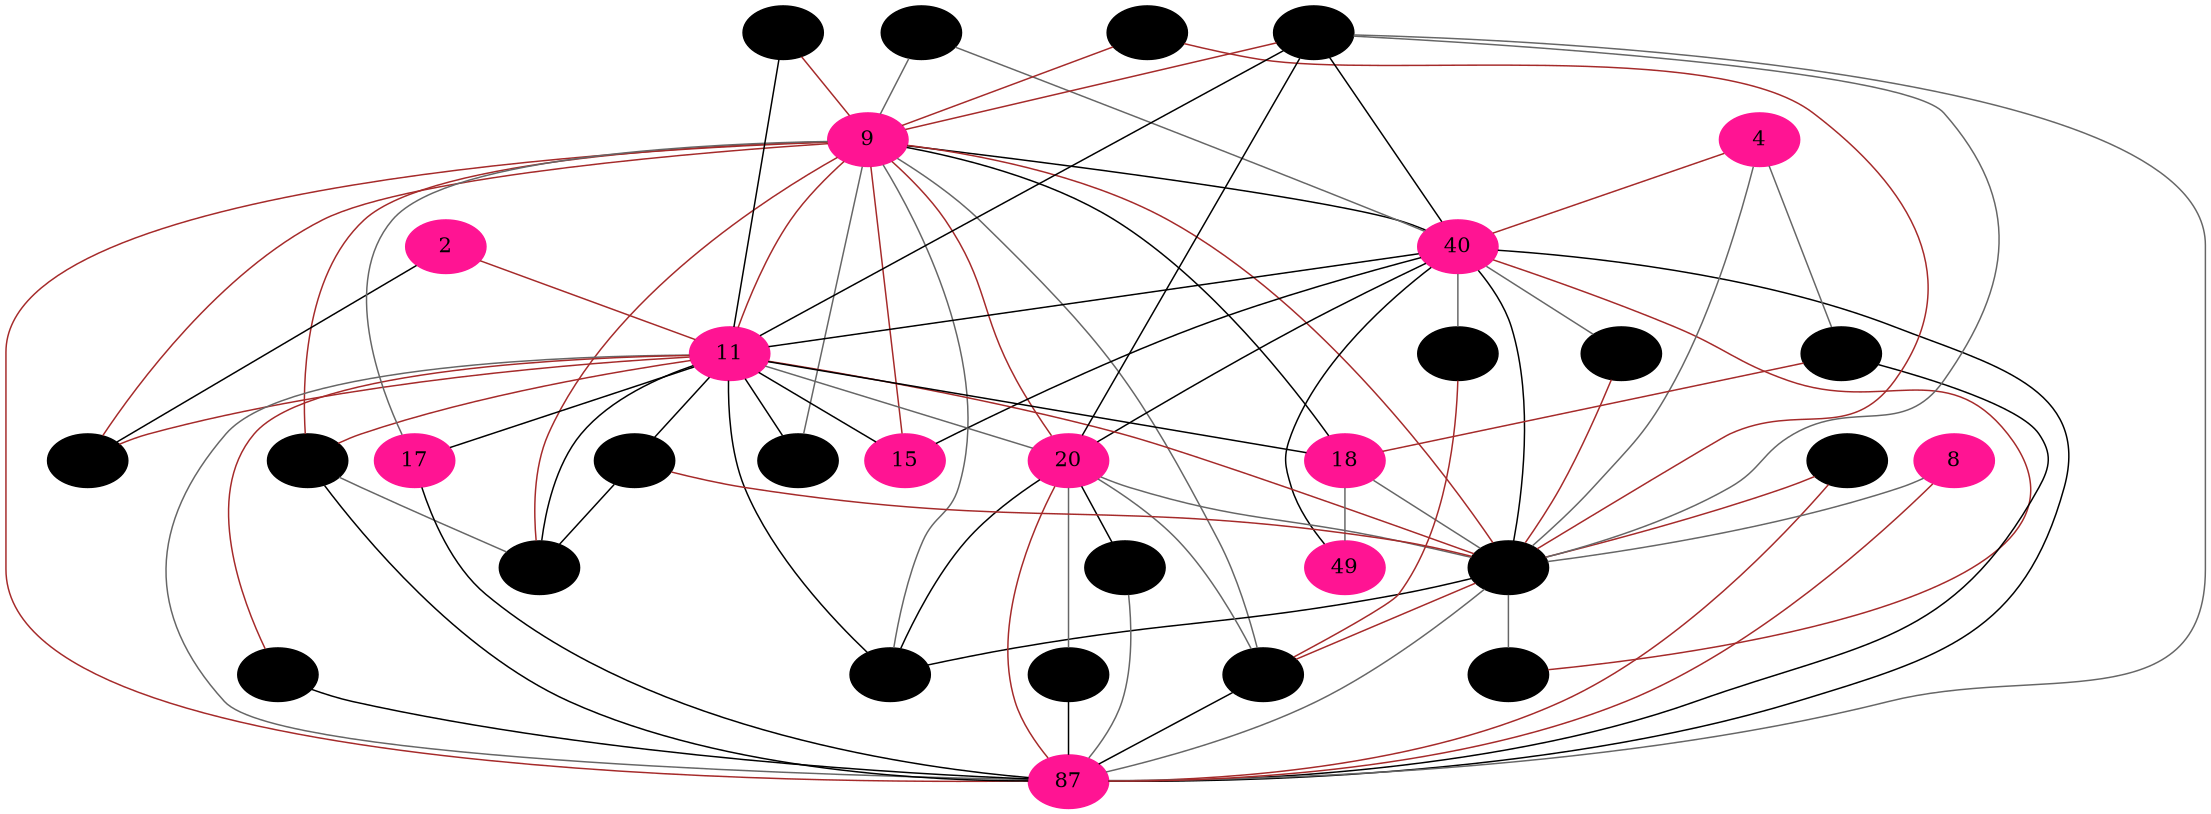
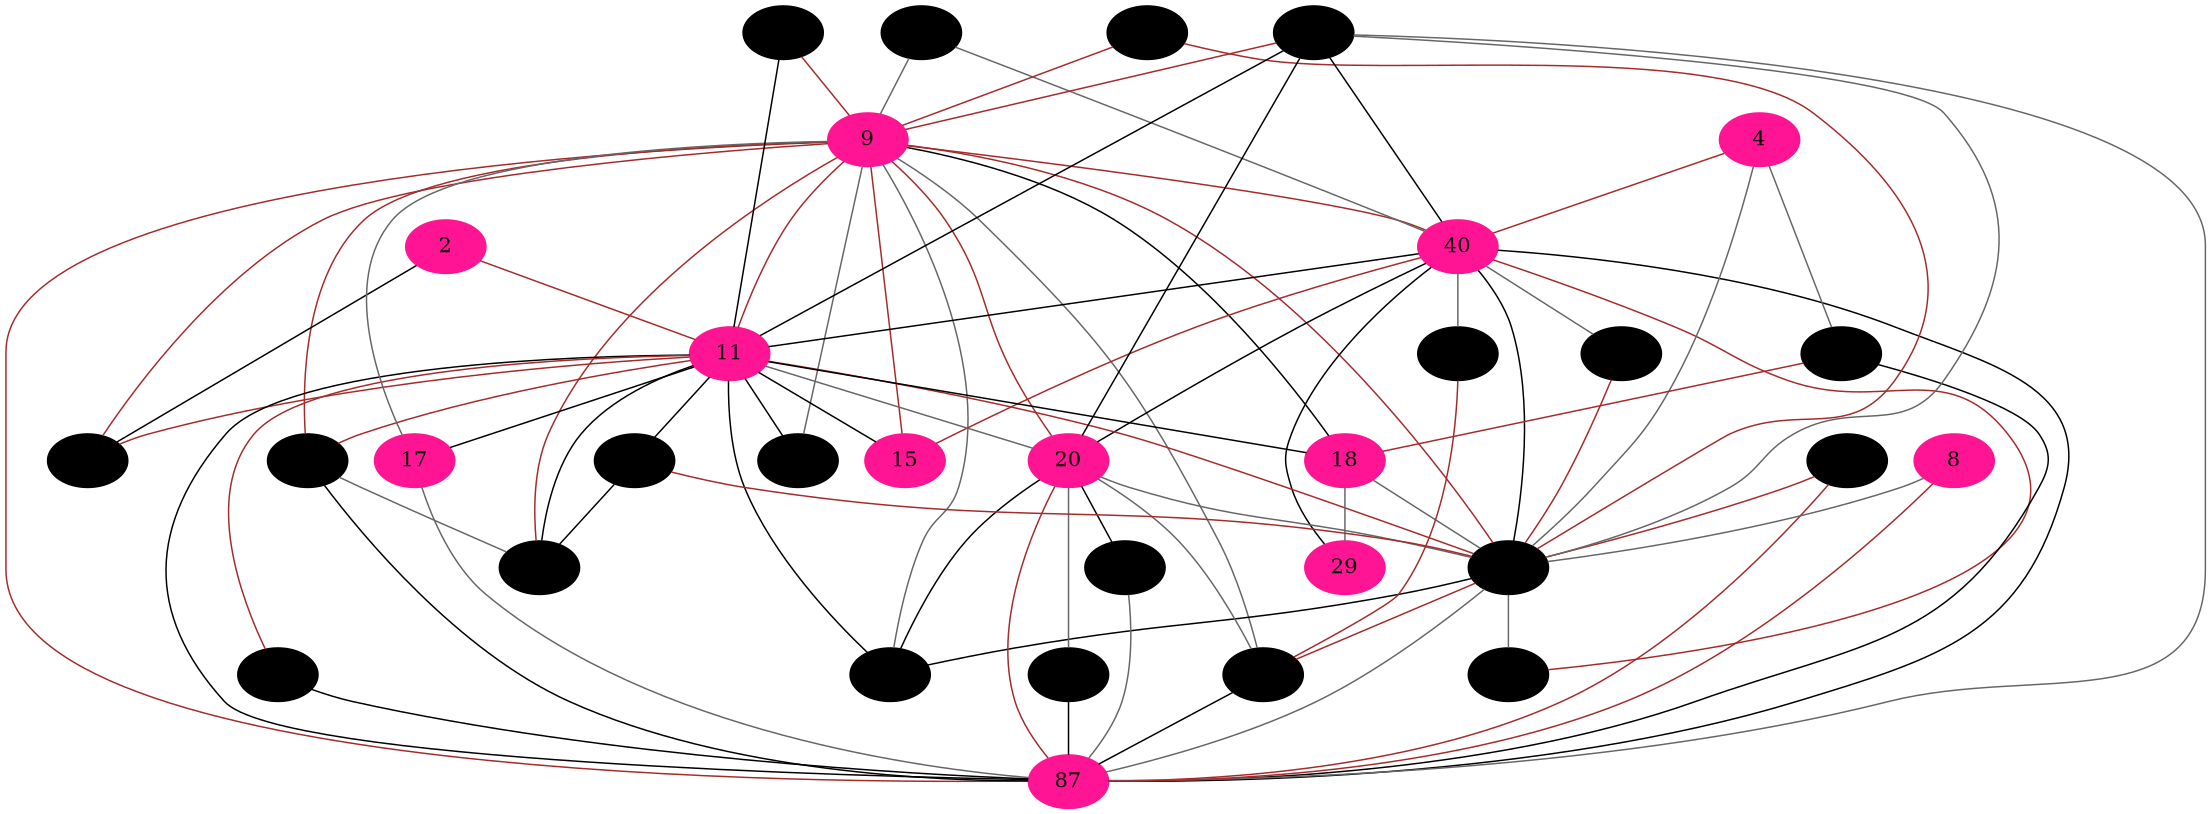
edge "9" -- "40": color black -> brown
edge "40" -- "15": color black -> brown
node "49": label "49" -> "29"
edge "17" -- "87": color black -> gray40
edge "11" -- "87": color gray40 -> black
